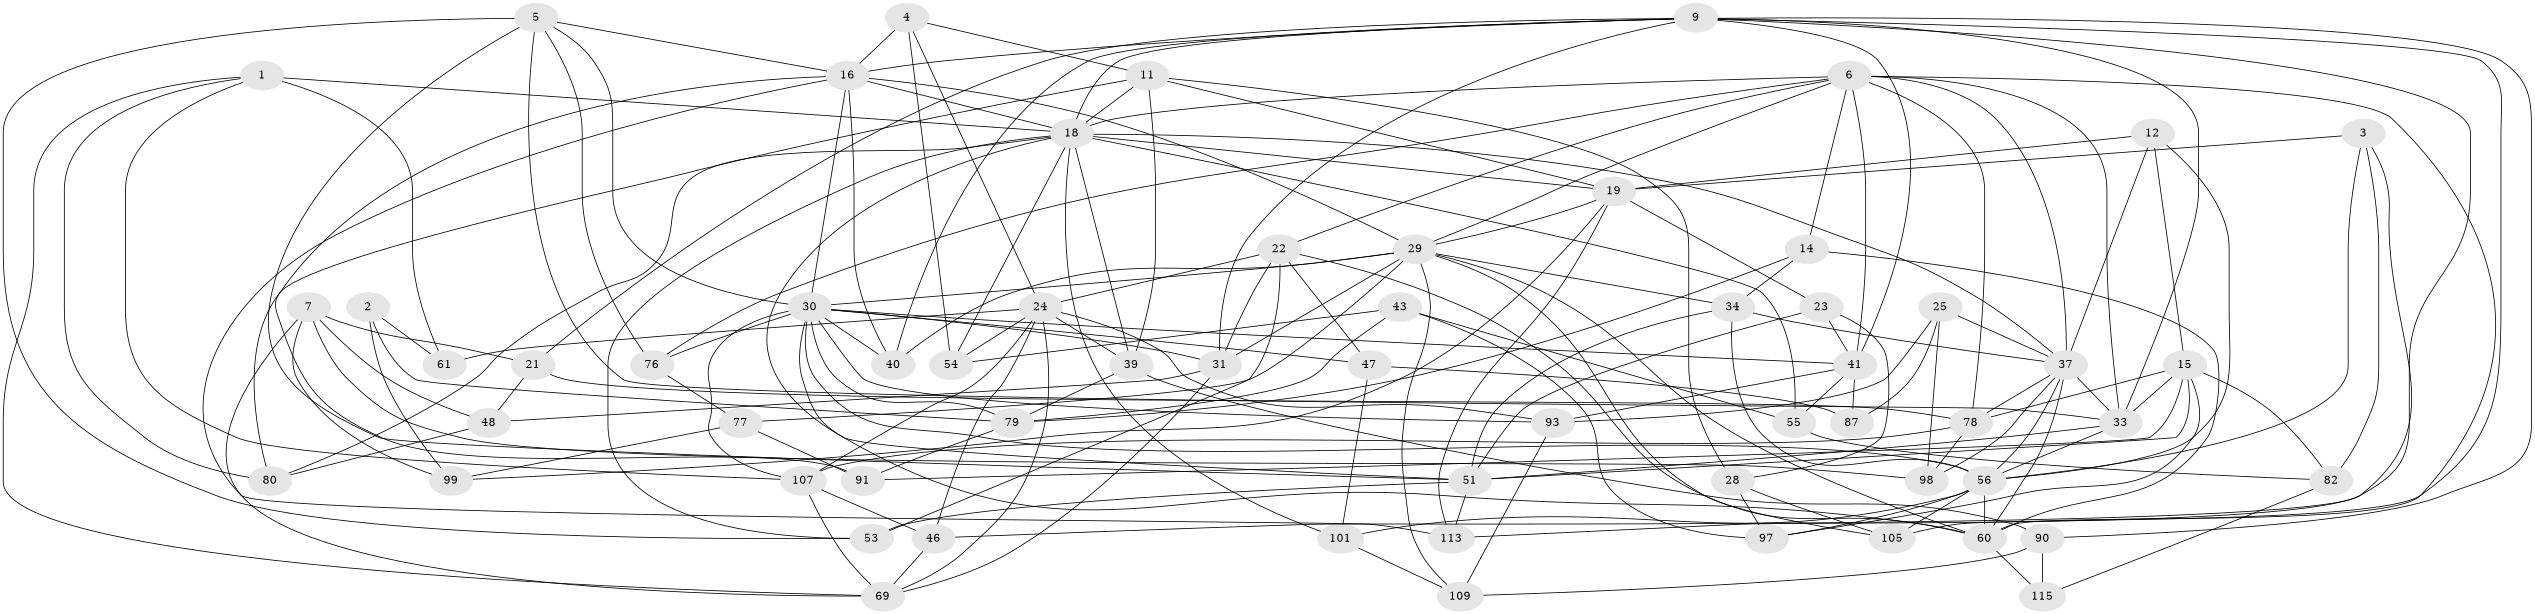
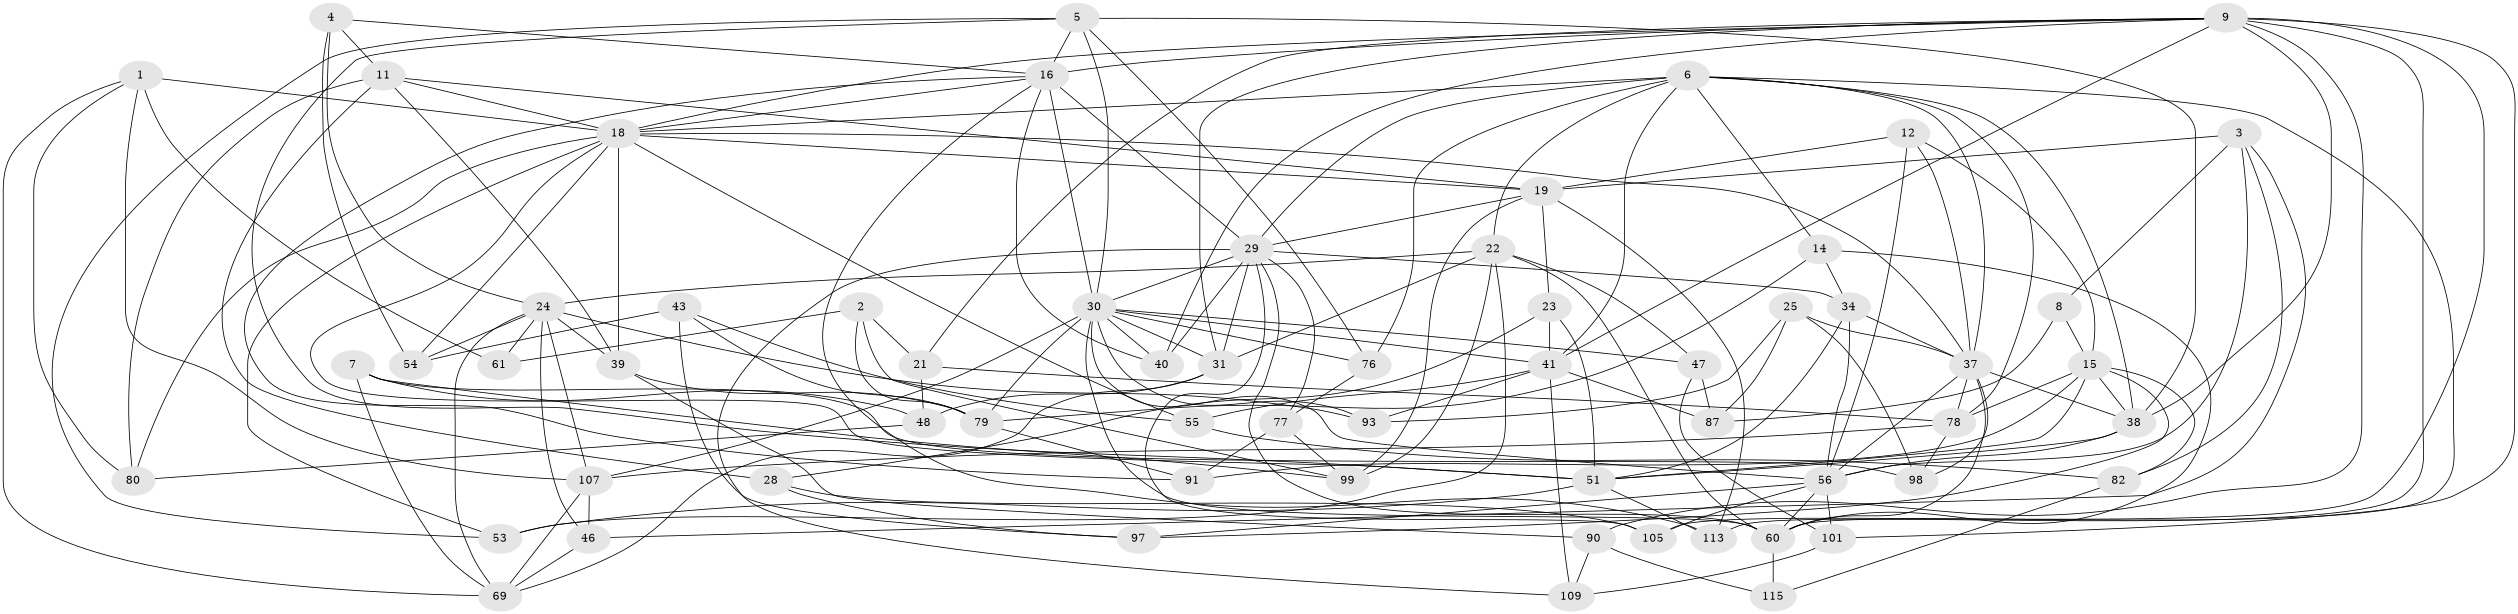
node "8": added
edge "7" -- "21": now "2" -- "21"
edge "22" -- "99": added
edge "18" -- "101": now "9" -- "101"
node "33": label "33" -> "38"
edge "93" -- "109": now "41" -- "109"
